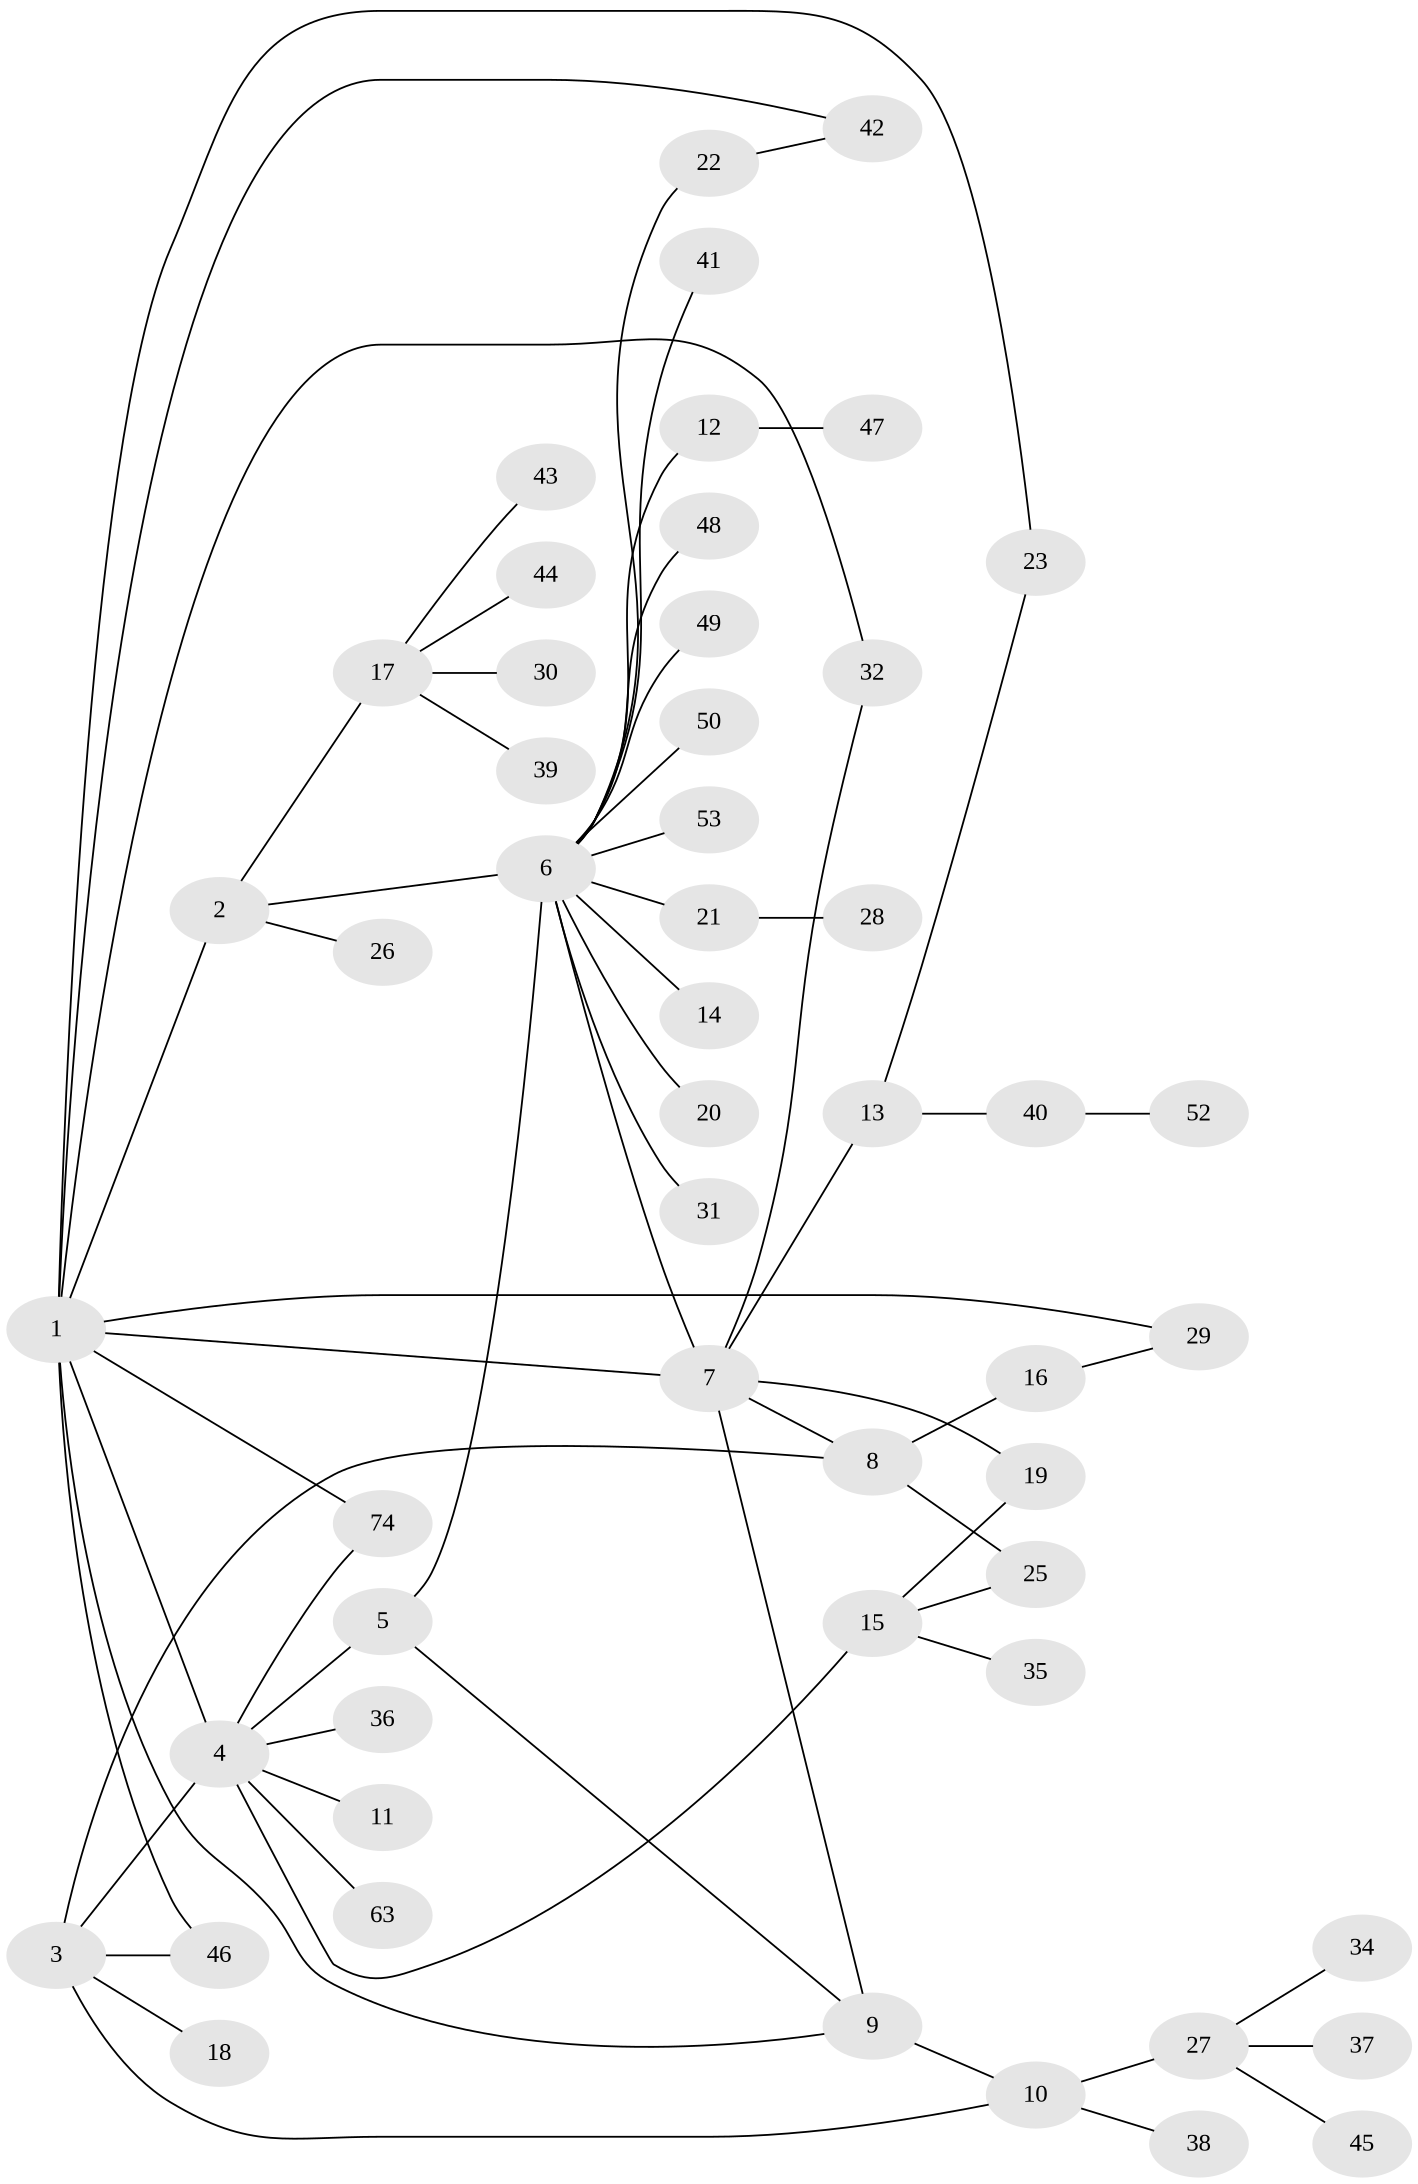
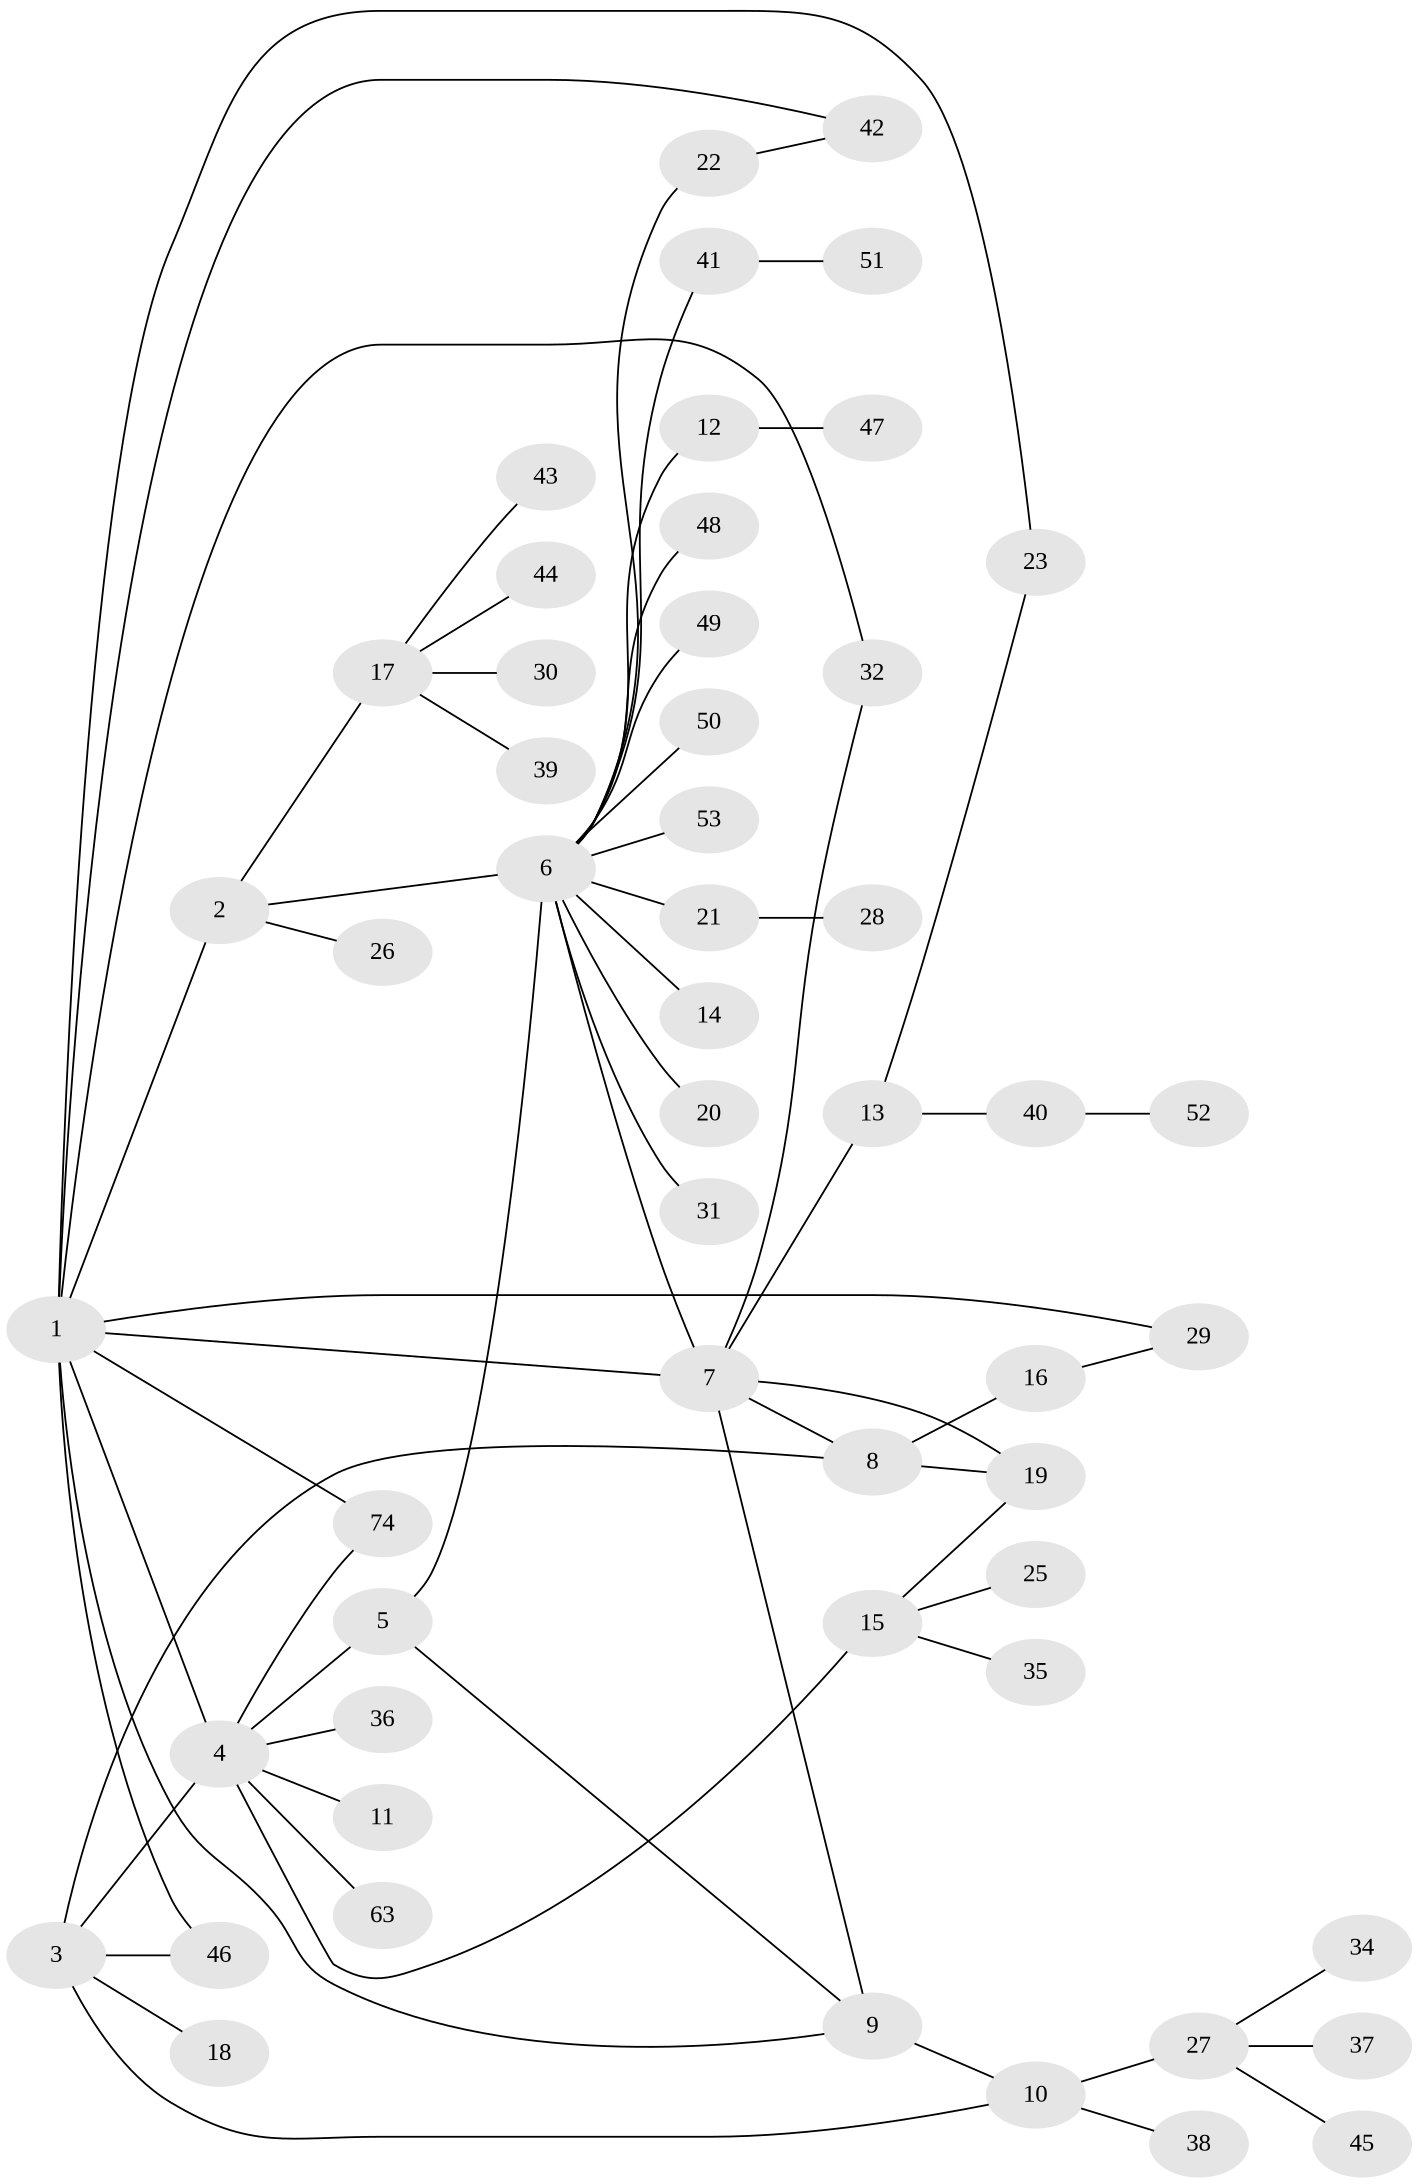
node "51": added
edge "8" -- "25": now "8" -- "19"
